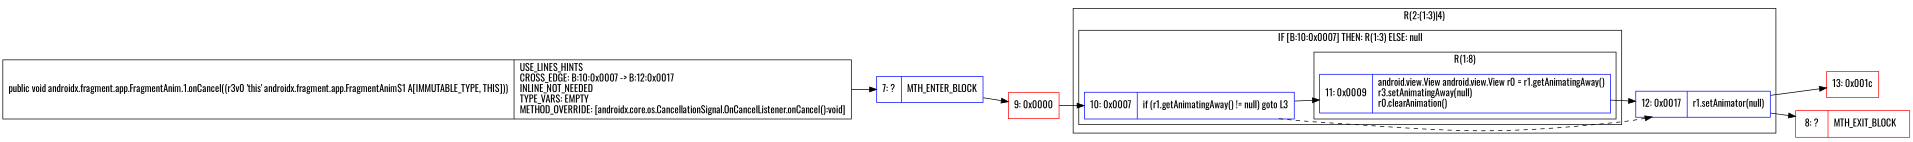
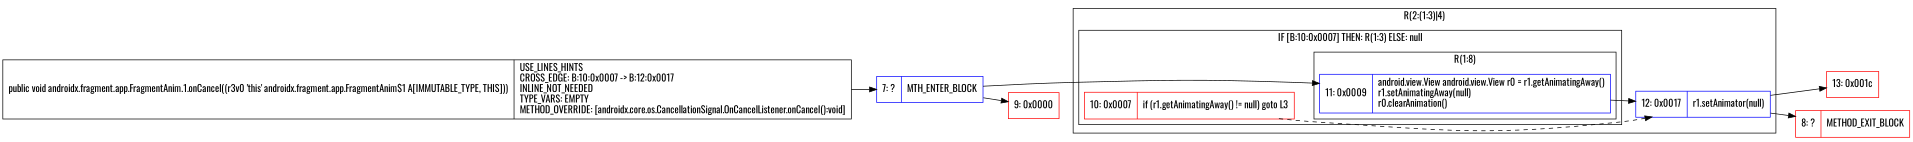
node "11: 0x0009": text "r3.setAnimatingAway(null)" -> "r1.setAnimatingAway(null)"
edge "10: 0x0007" -> "11: 0x0009": now "7: ?" -> "11: 0x0009"
edge "9: 0x0000" -> "10: 0x0007": removed
node "10: 0x0007": color blue -> red
node "8: ?": text "MTH_EXIT_BLOCK" -> "METHOD_EXIT_BLOCK"
